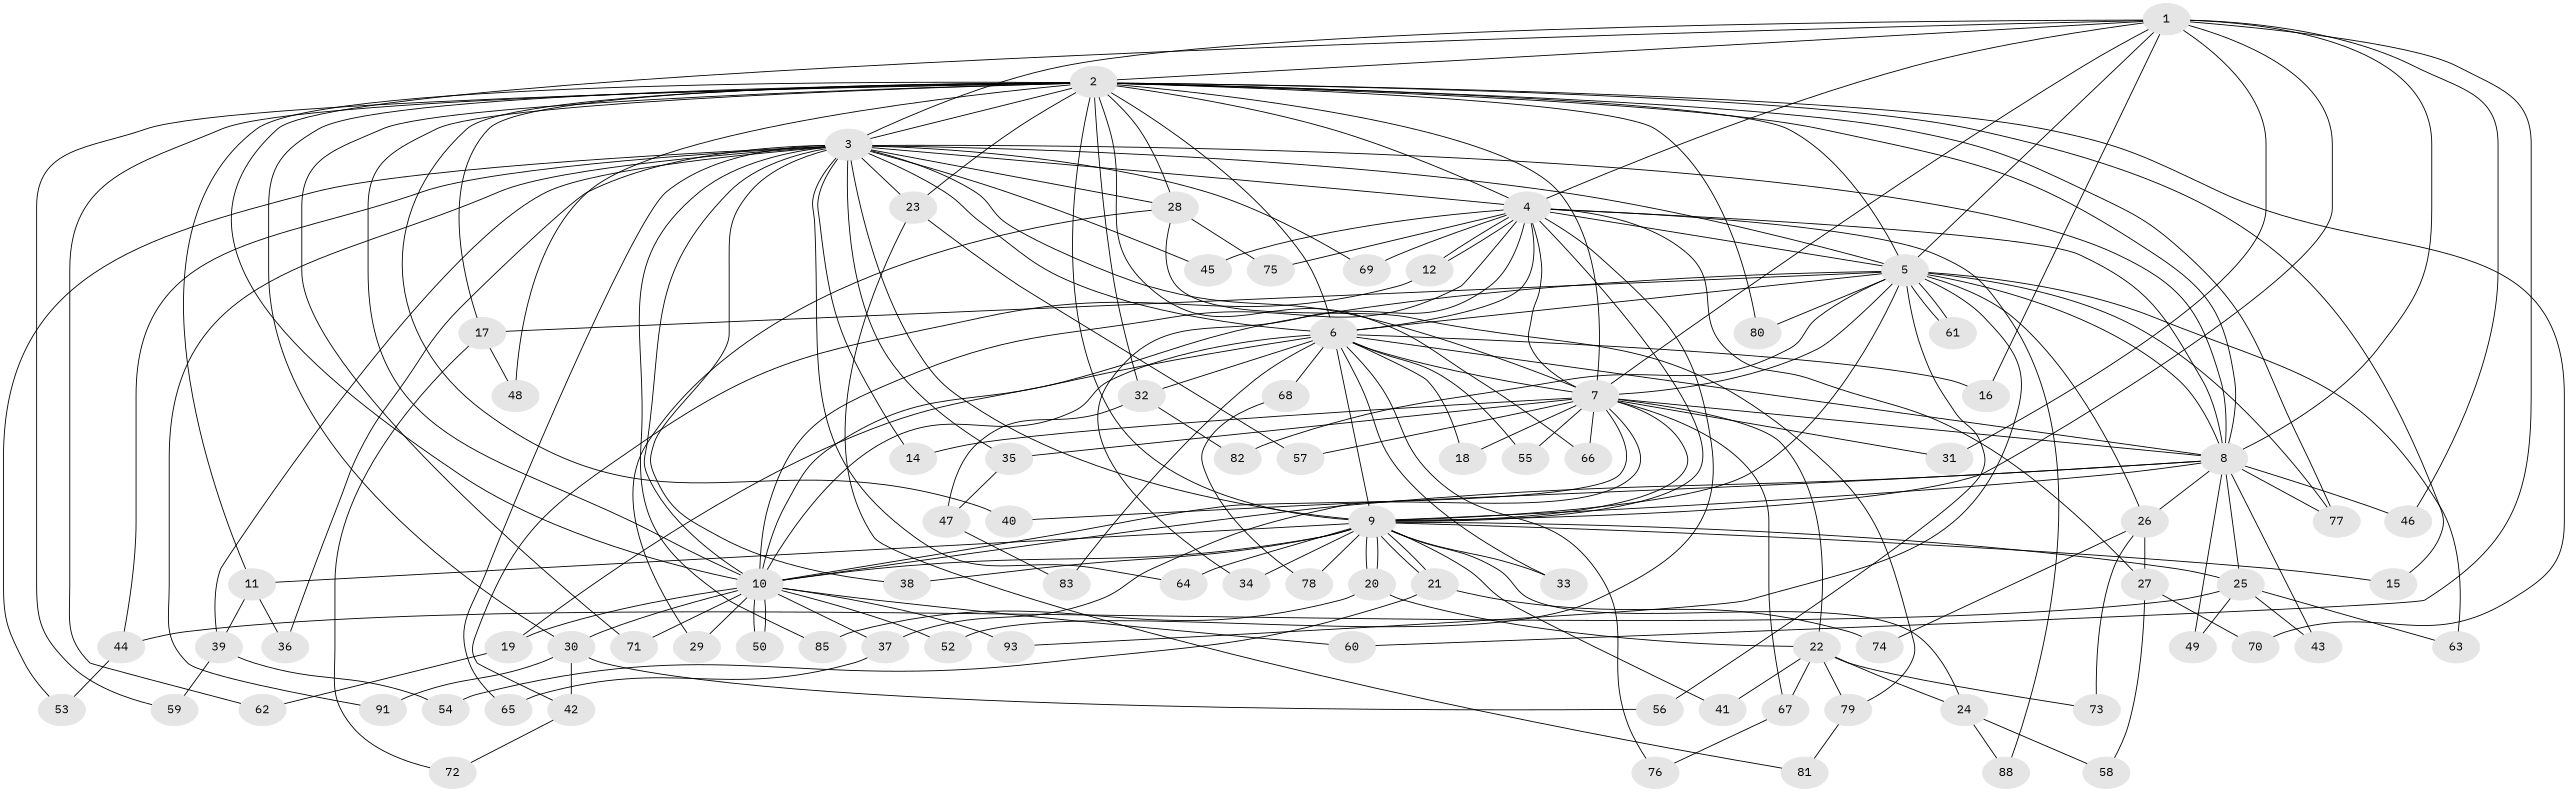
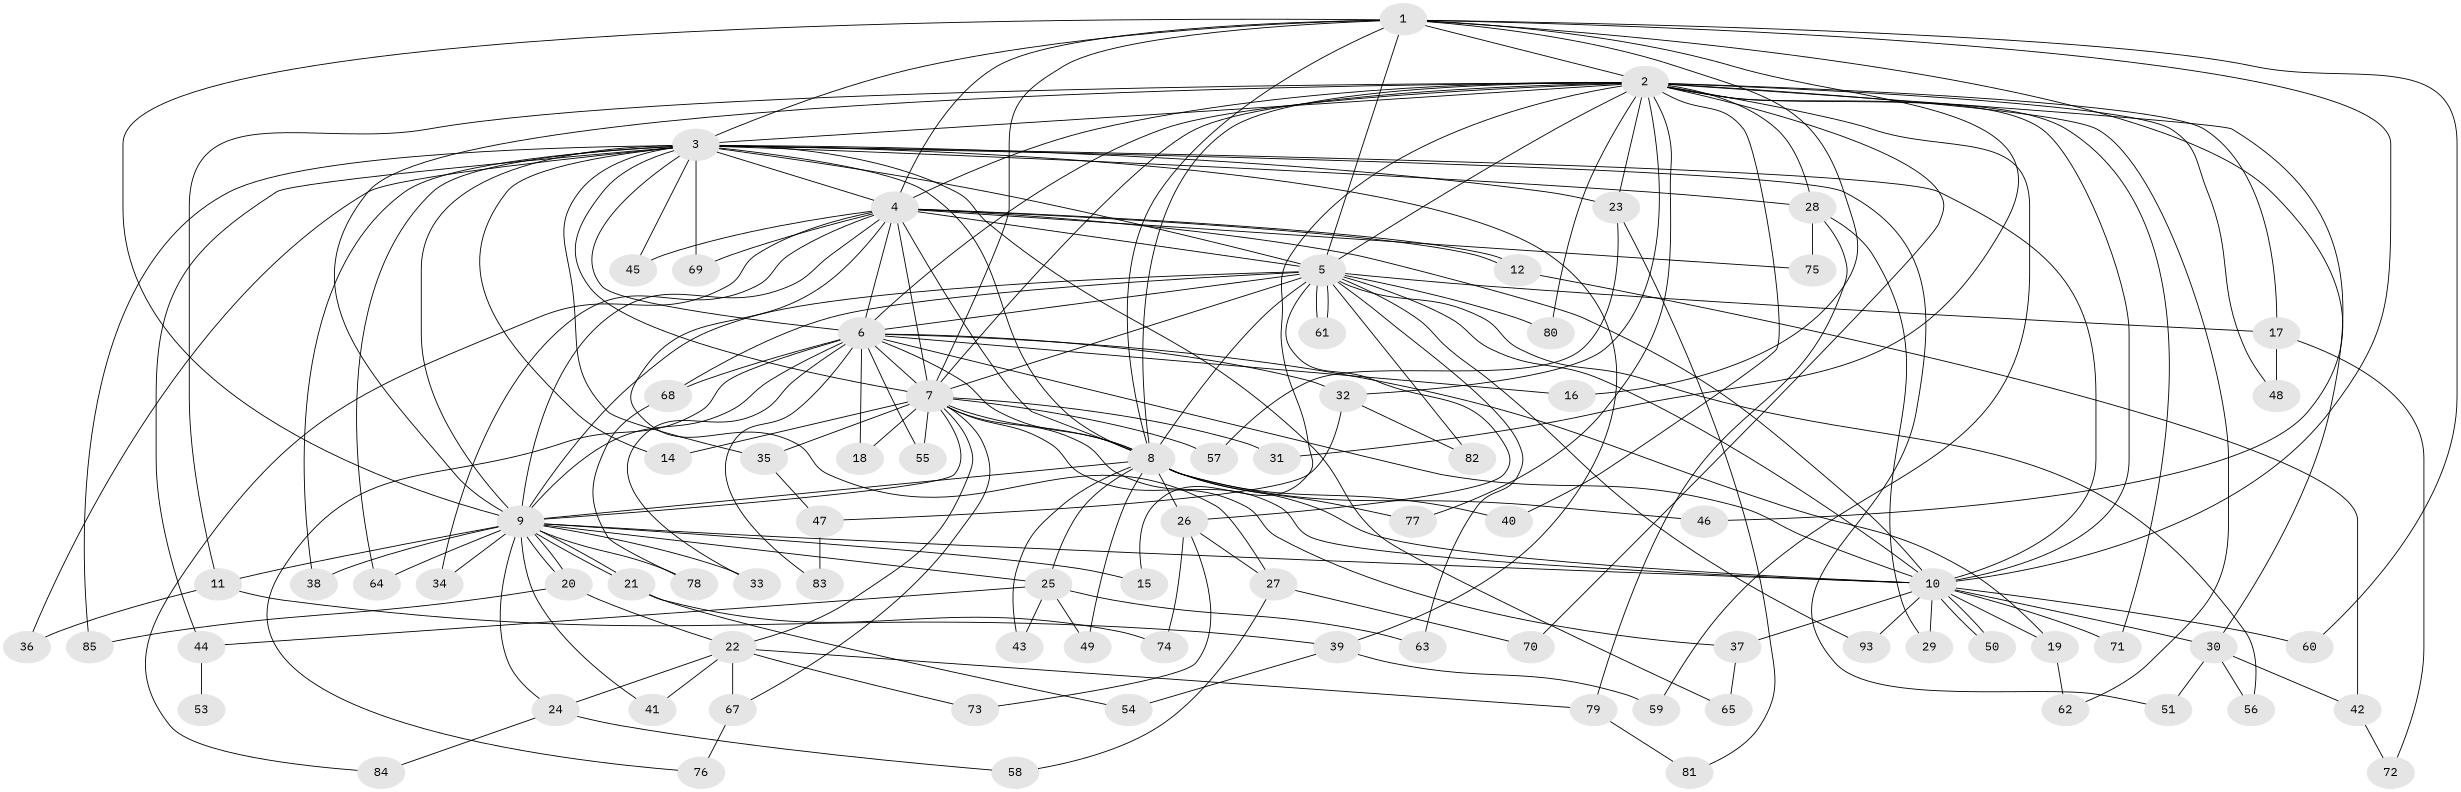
edge "3" -- "53": removed
edge "5" -- "77": now "5" -- "68"
node "66": removed
node "52": removed
node "91": label "91" -> "51"
node "88": label "88" -> "84"
